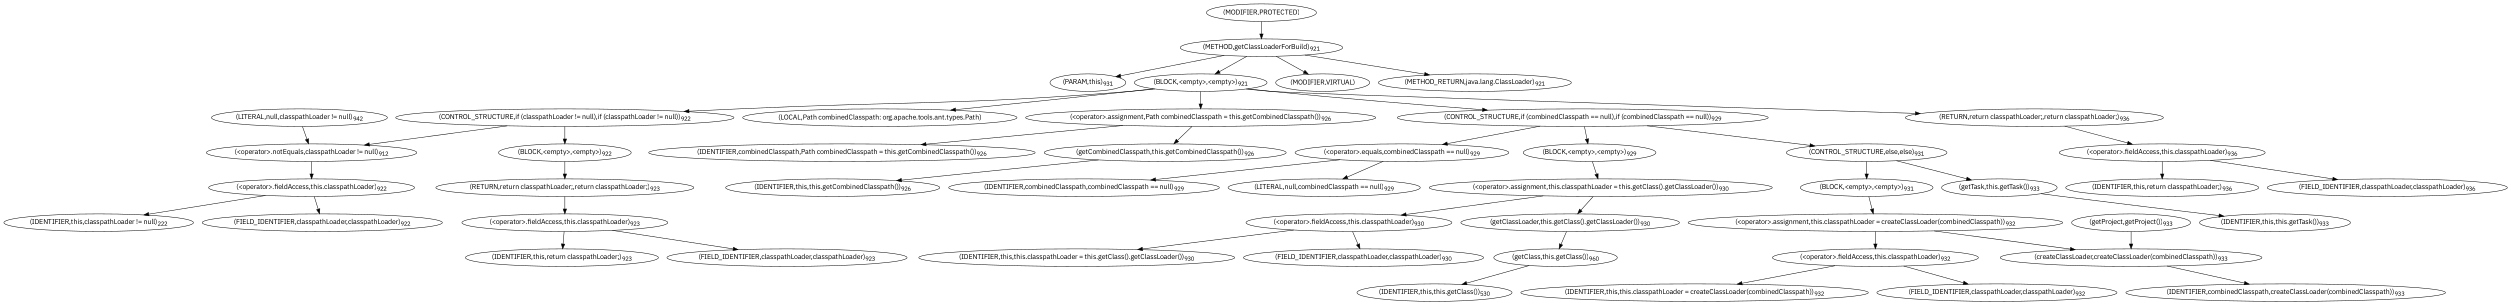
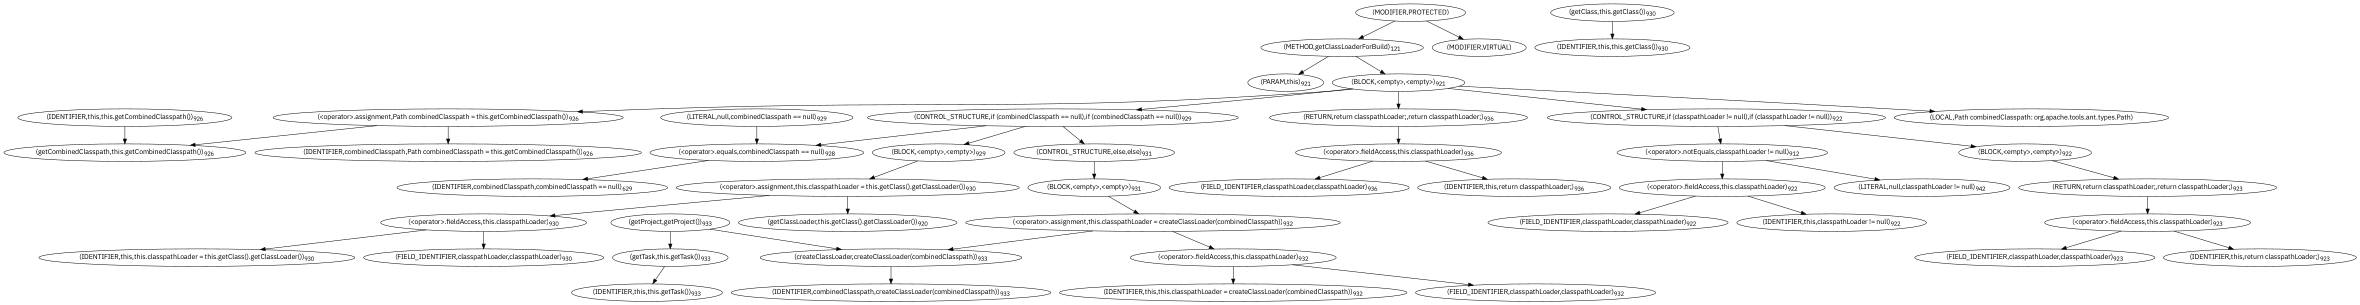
node "(METHOD,getClassLoaderForBuild)": text "921" -> "121"
edge "(METHOD,getClassLoaderForBuild)" -> "(MODIFIER,VIRTUAL)": now "(MODIFIER,PROTECTED)" -> "(MODIFIER,VIRTUAL)"
node "(PARAM,this)": text "931" -> "921"
node "(METHOD_RETURN,java.lang.ClassLoader)": removed
edge "(LITERAL,null,classpathLoader != null)" -> "(<operator>.notEquals,classpathLoader != null)": reversed
node "(<operator>.equals,combinedClasspath == null)": text "929" -> "928"
edge "(<operator>.equals,combinedClasspath == null)" -> "(LITERAL,null,combinedClasspath == null)": reversed
edge "(getCombinedClasspath,this.getCombinedClasspath())" -> "(IDENTIFIER,this,this.getCombinedClasspath())": reversed
edge "(CONTROL_STRUCTURE,else,else)" -> "(getTask,this.getTask())": now "(getProject,getProject())" -> "(getTask,this.getTask())"
node "(IDENTIFIER,combinedClasspath,combinedClasspath == null)": text "929" -> "629"
node "(IDENTIFIER,this,classpathLoader != null)": text "222" -> "922"
node "(getClassLoader,this.getClass().getClassLoader())": text "930" -> "920"
edge "(getClassLoader,this.getClass().getClassLoader())" -> "(getClass,this.getClass())": removed
node "(getClass,this.getClass())": text "960" -> "930"
node "(IDENTIFIER,this,this.getClass())": text "530" -> "930"
